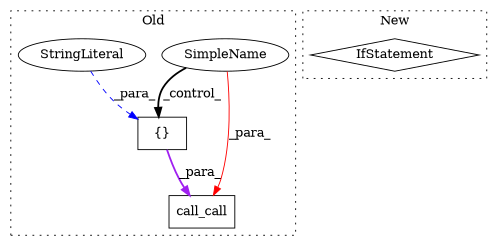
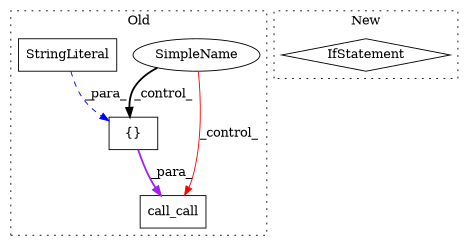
node "StringLiteral": shape ellipse -> box
edge "SimpleName" -> "call_call": label "_para_" -> "_control_"
